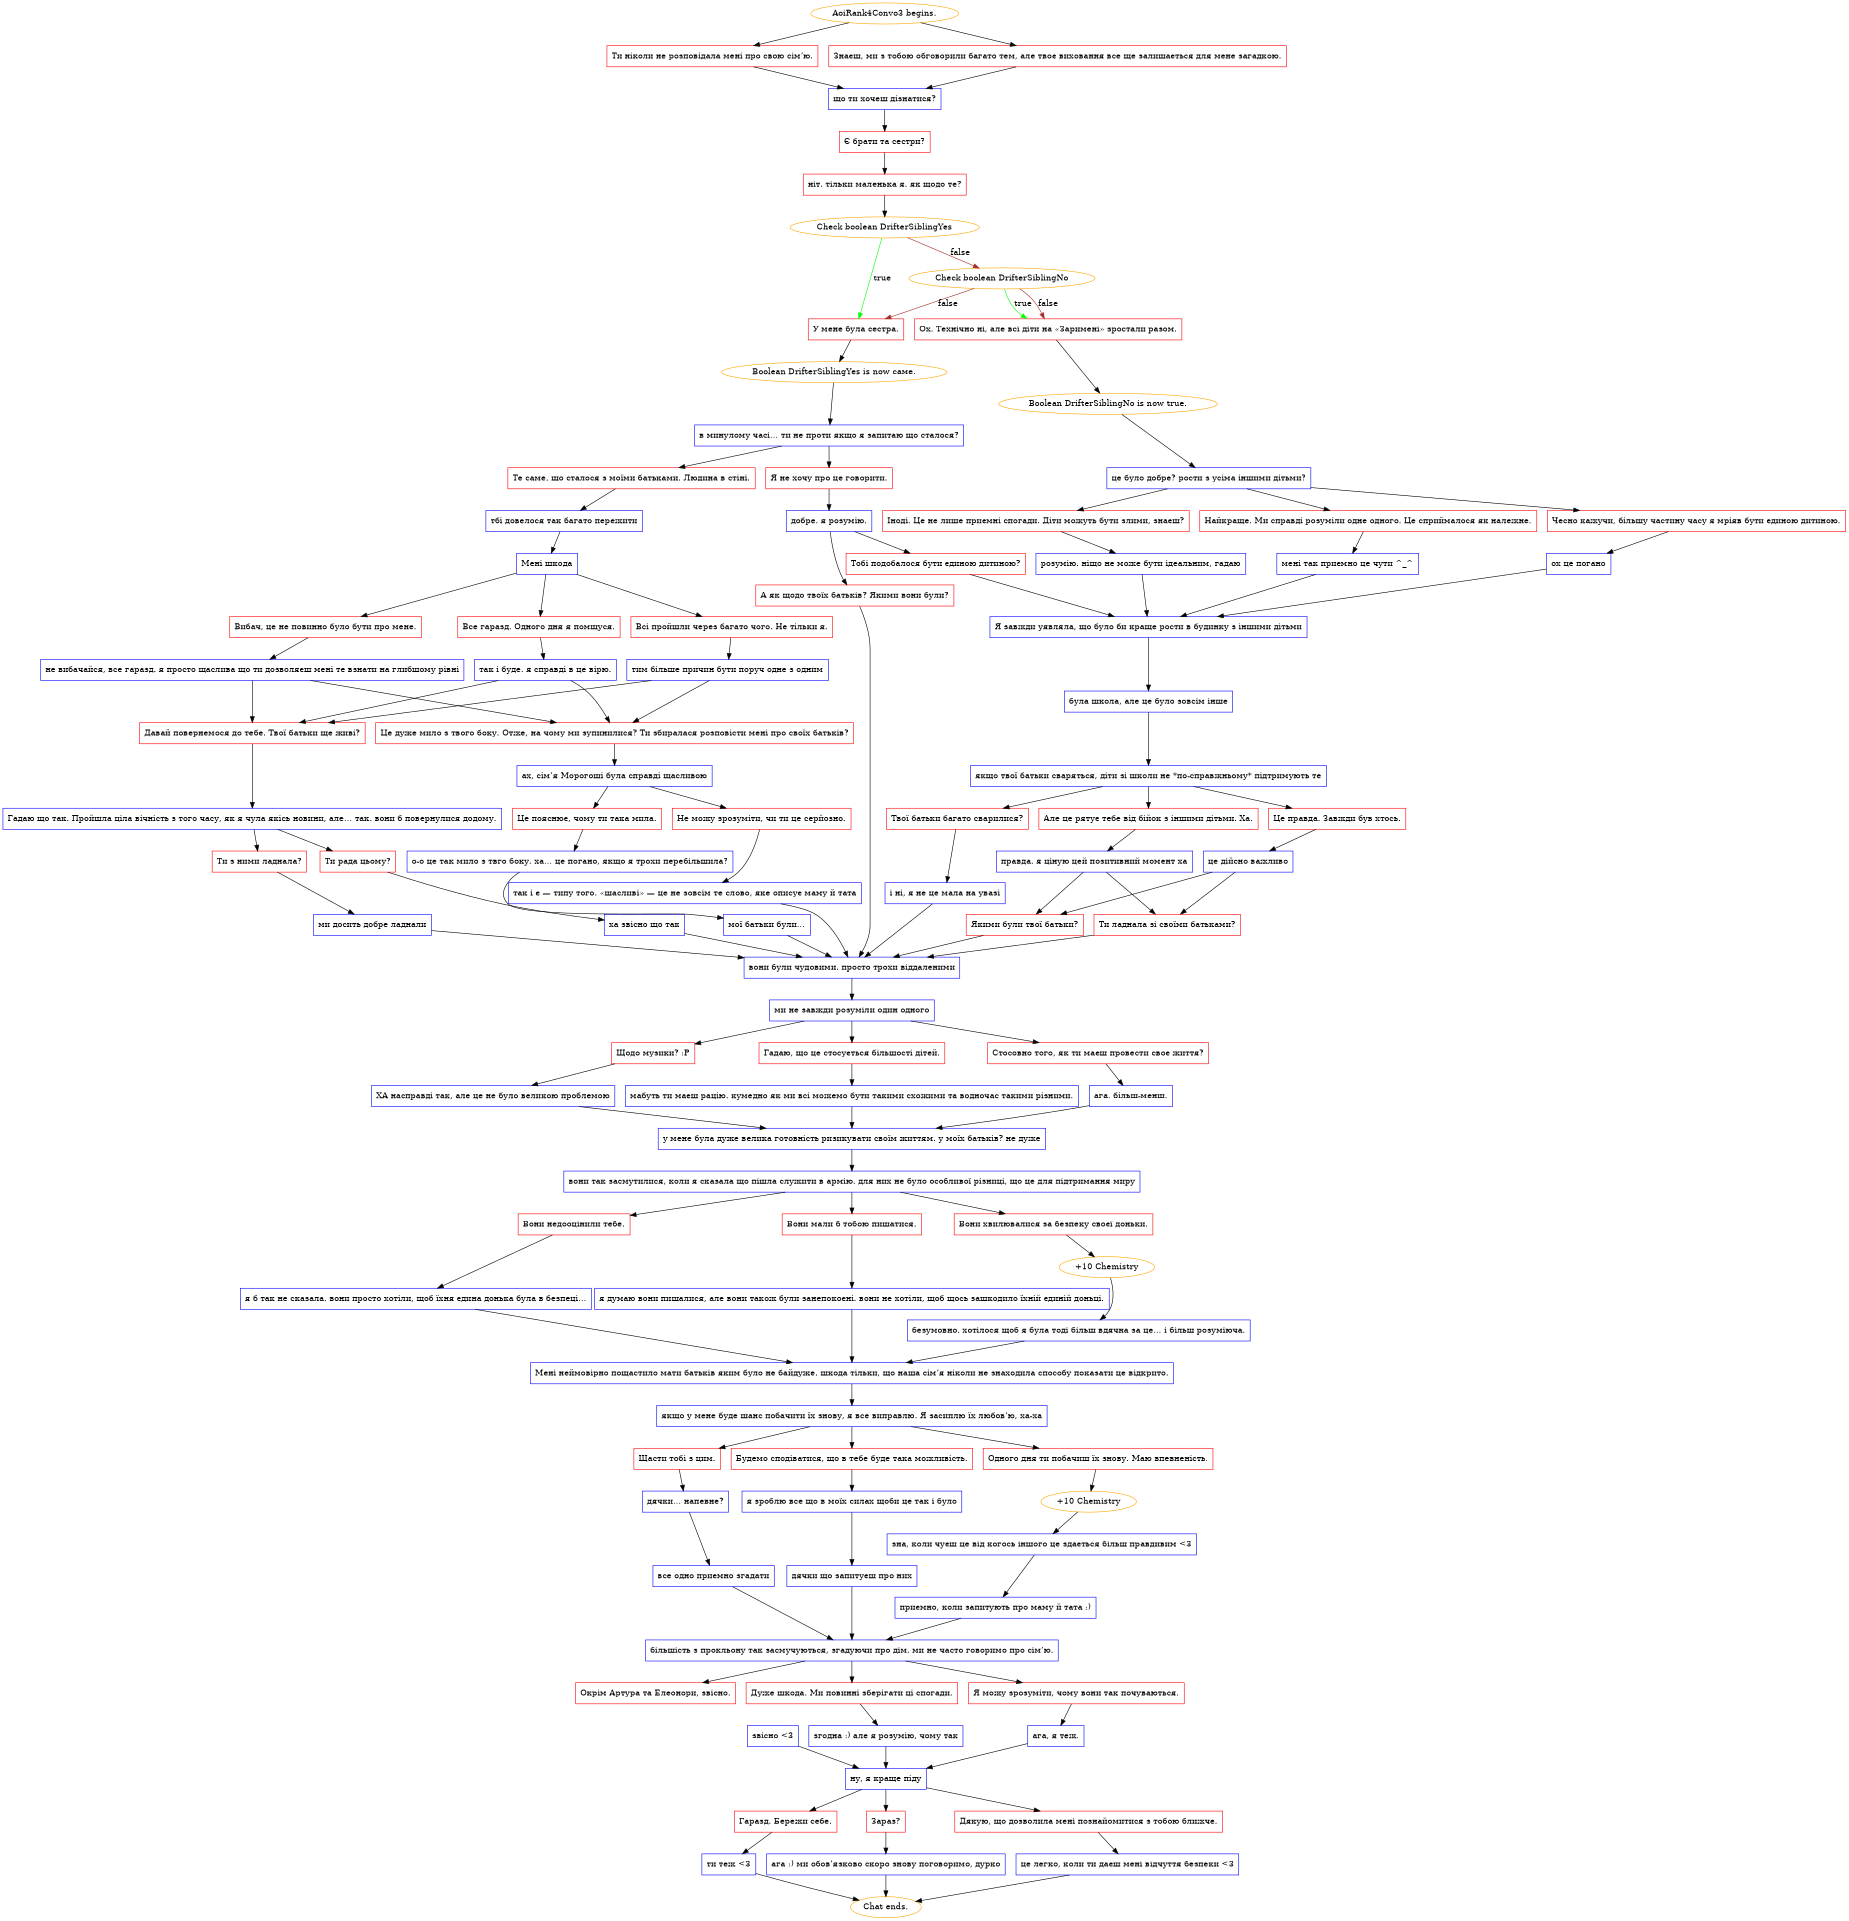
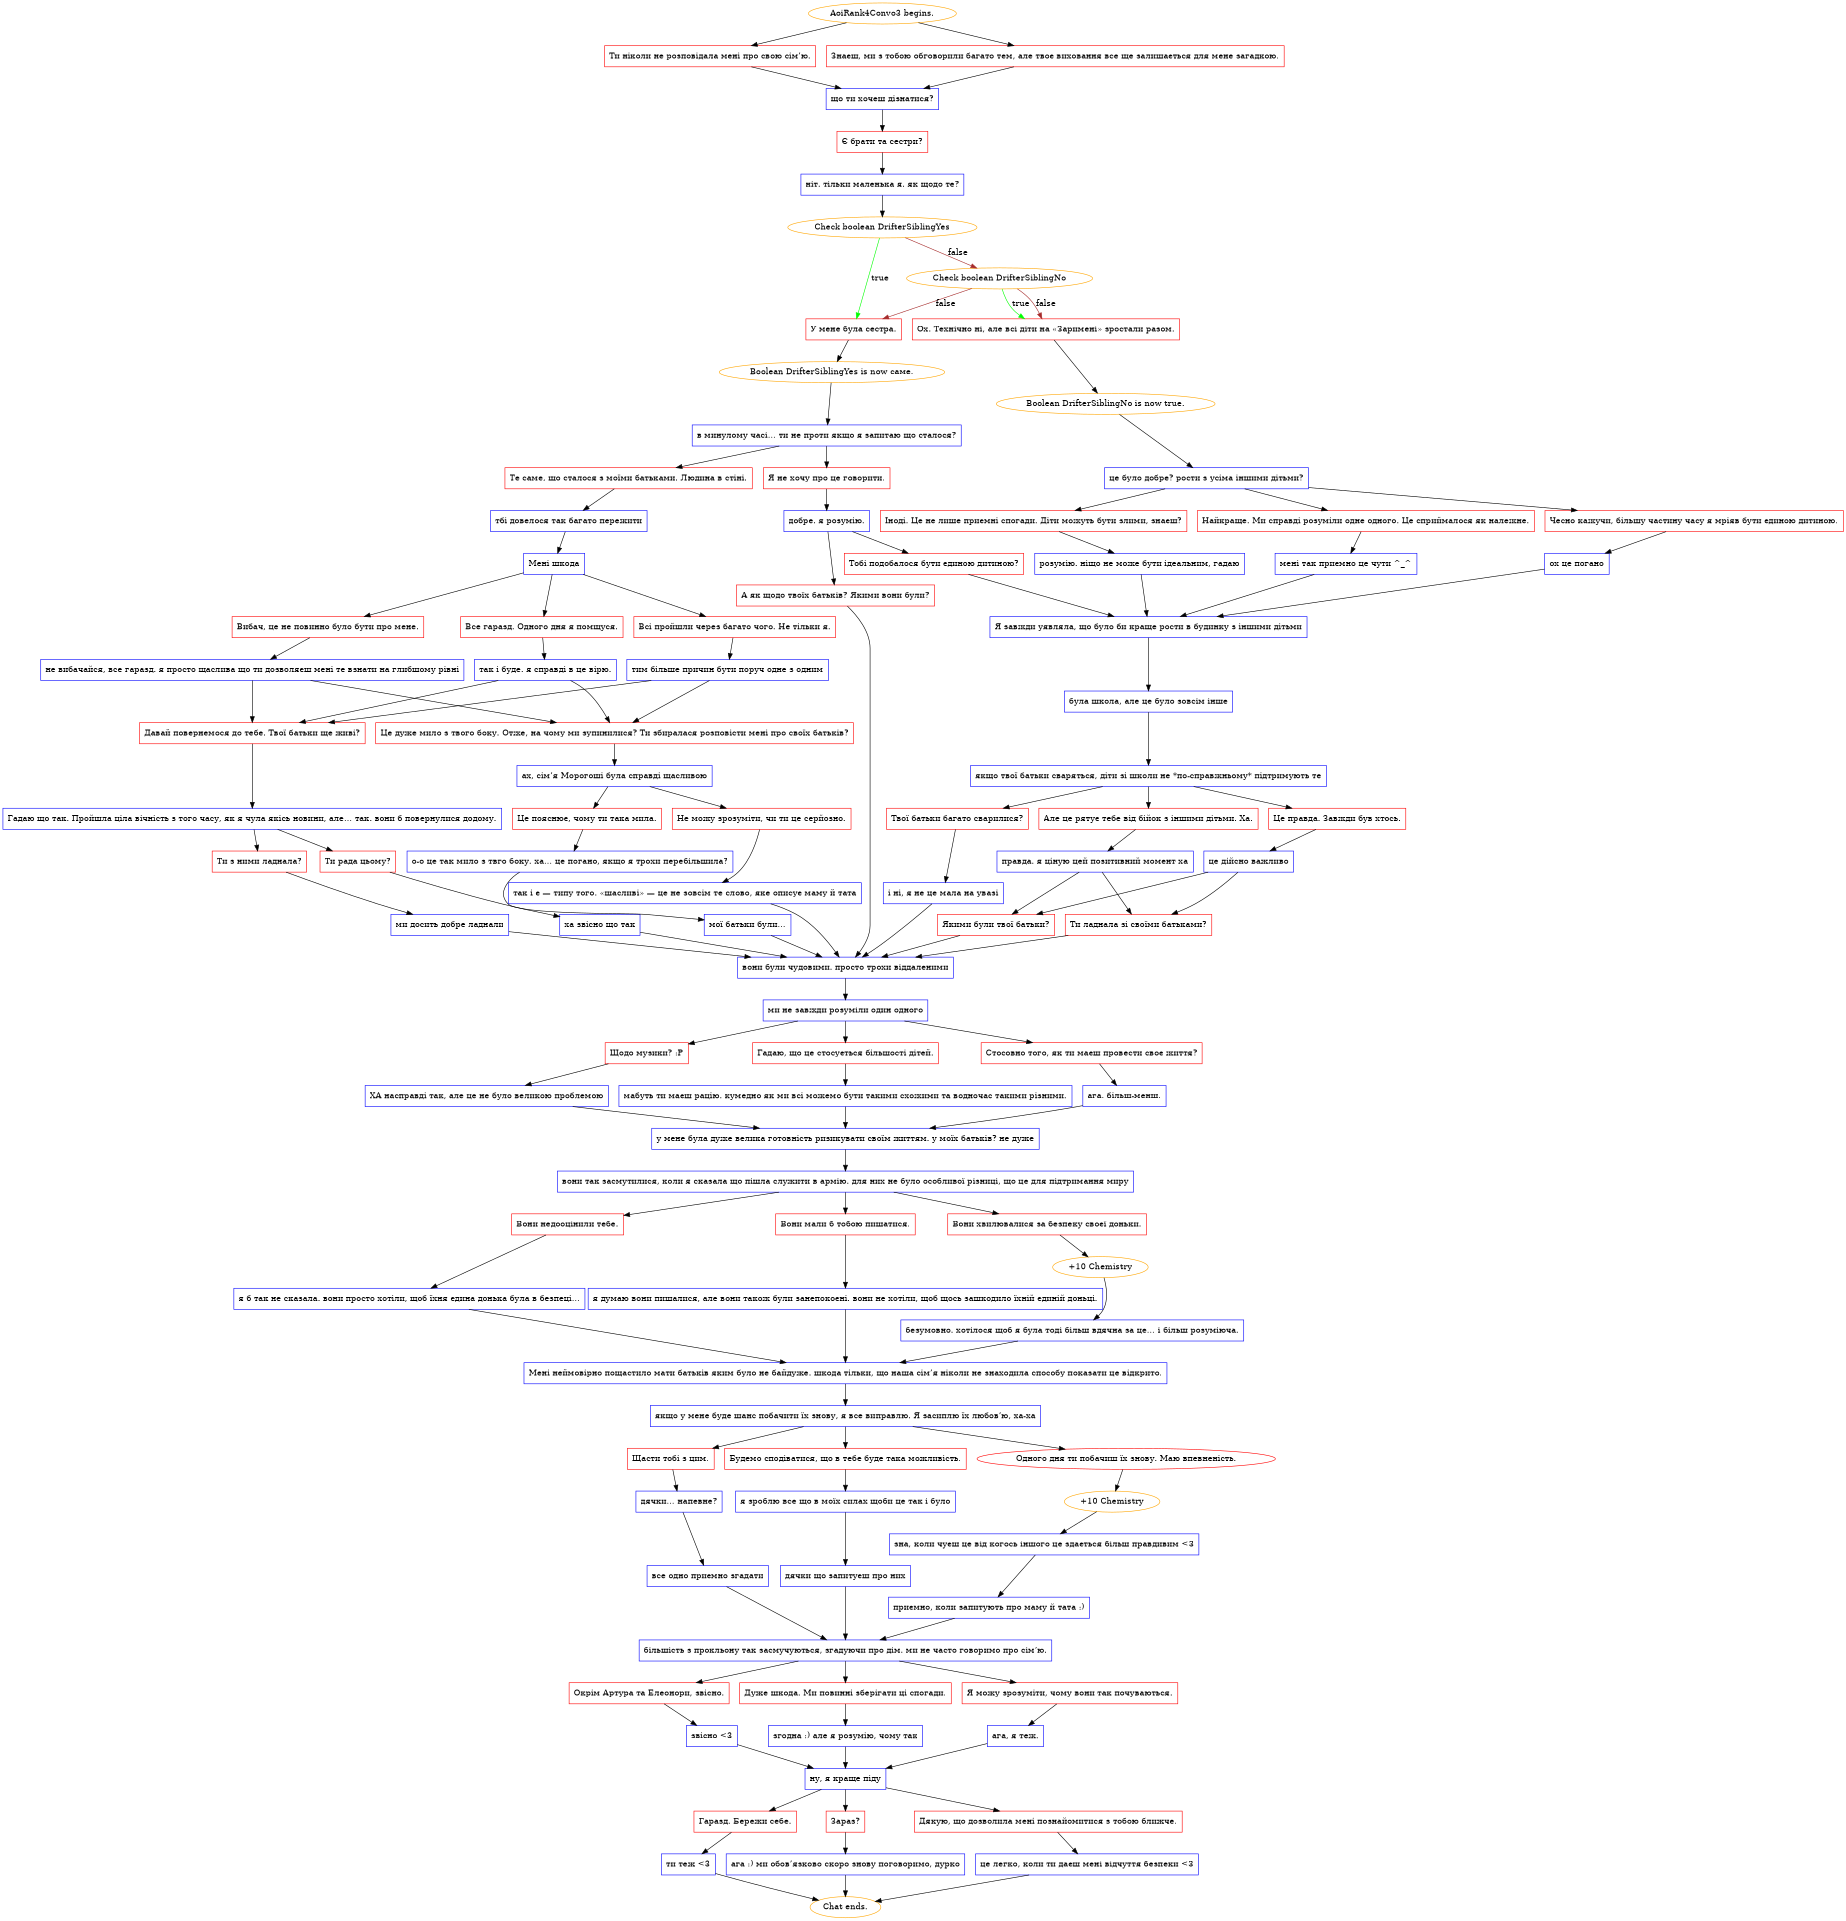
node "ніт. тільки маленька я. як щодо те?": color red -> blue
node "Одного дня ти побачиш їх знову. Маю впевненість.": shape box -> ellipse
edge "Окрім Артура та Елеонори, звісно." -> "звісно <3": added
